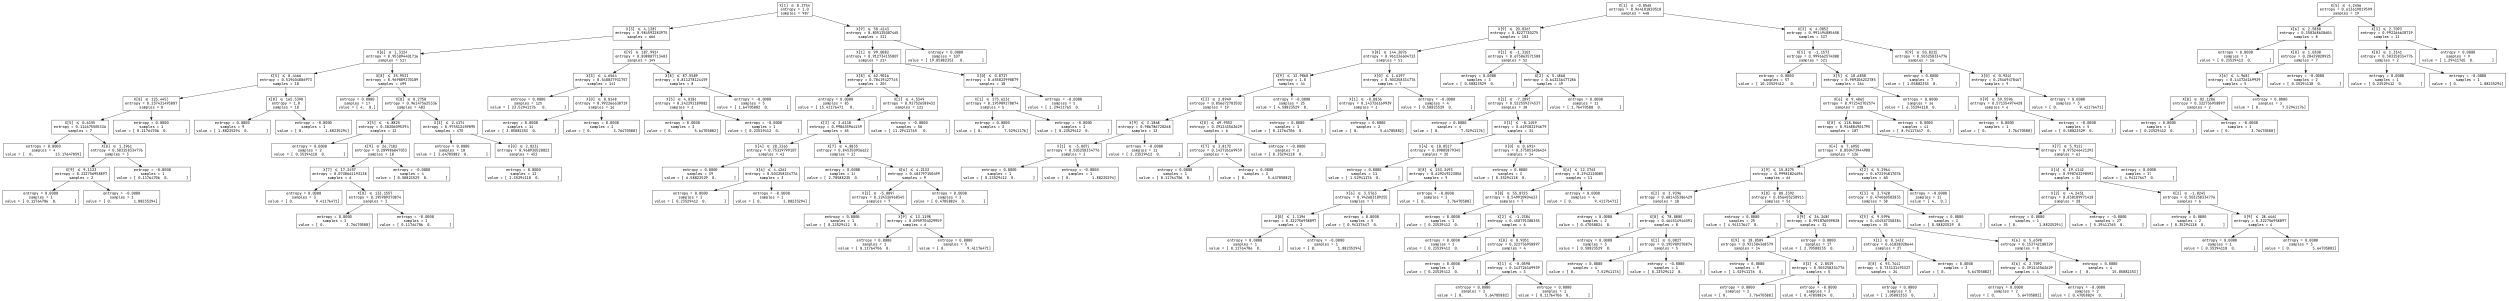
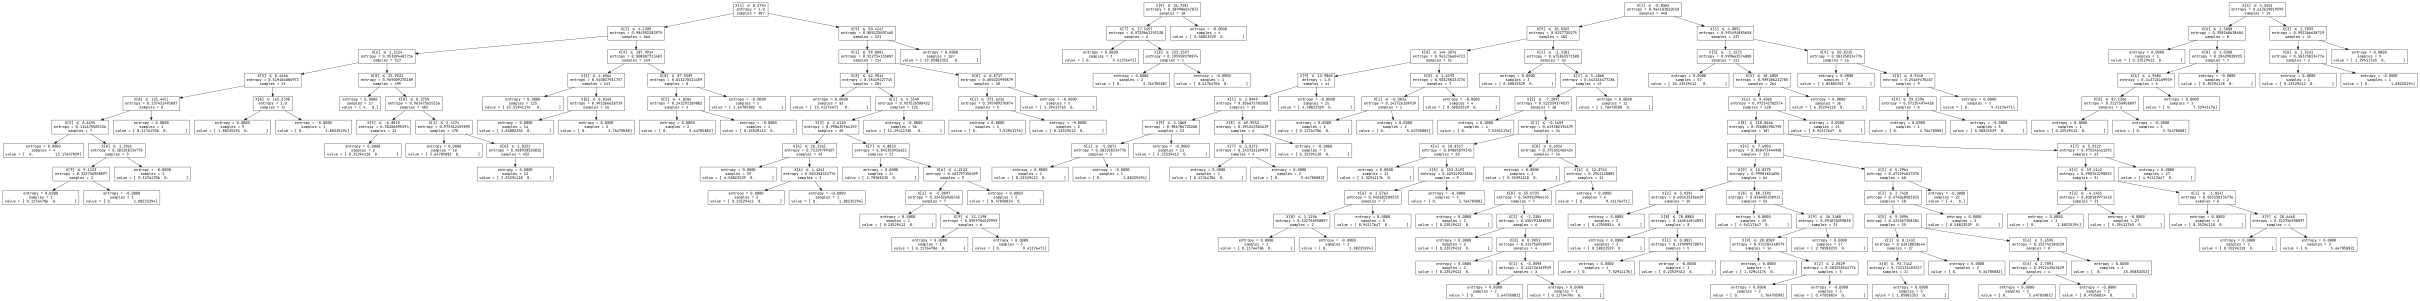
edge "X[5] <= -6.8825 entropy = 0.38206095394 samples = 12" -> "X[9] <= 26.7182 entropy = 0.289986047033 samples = 10": removed
